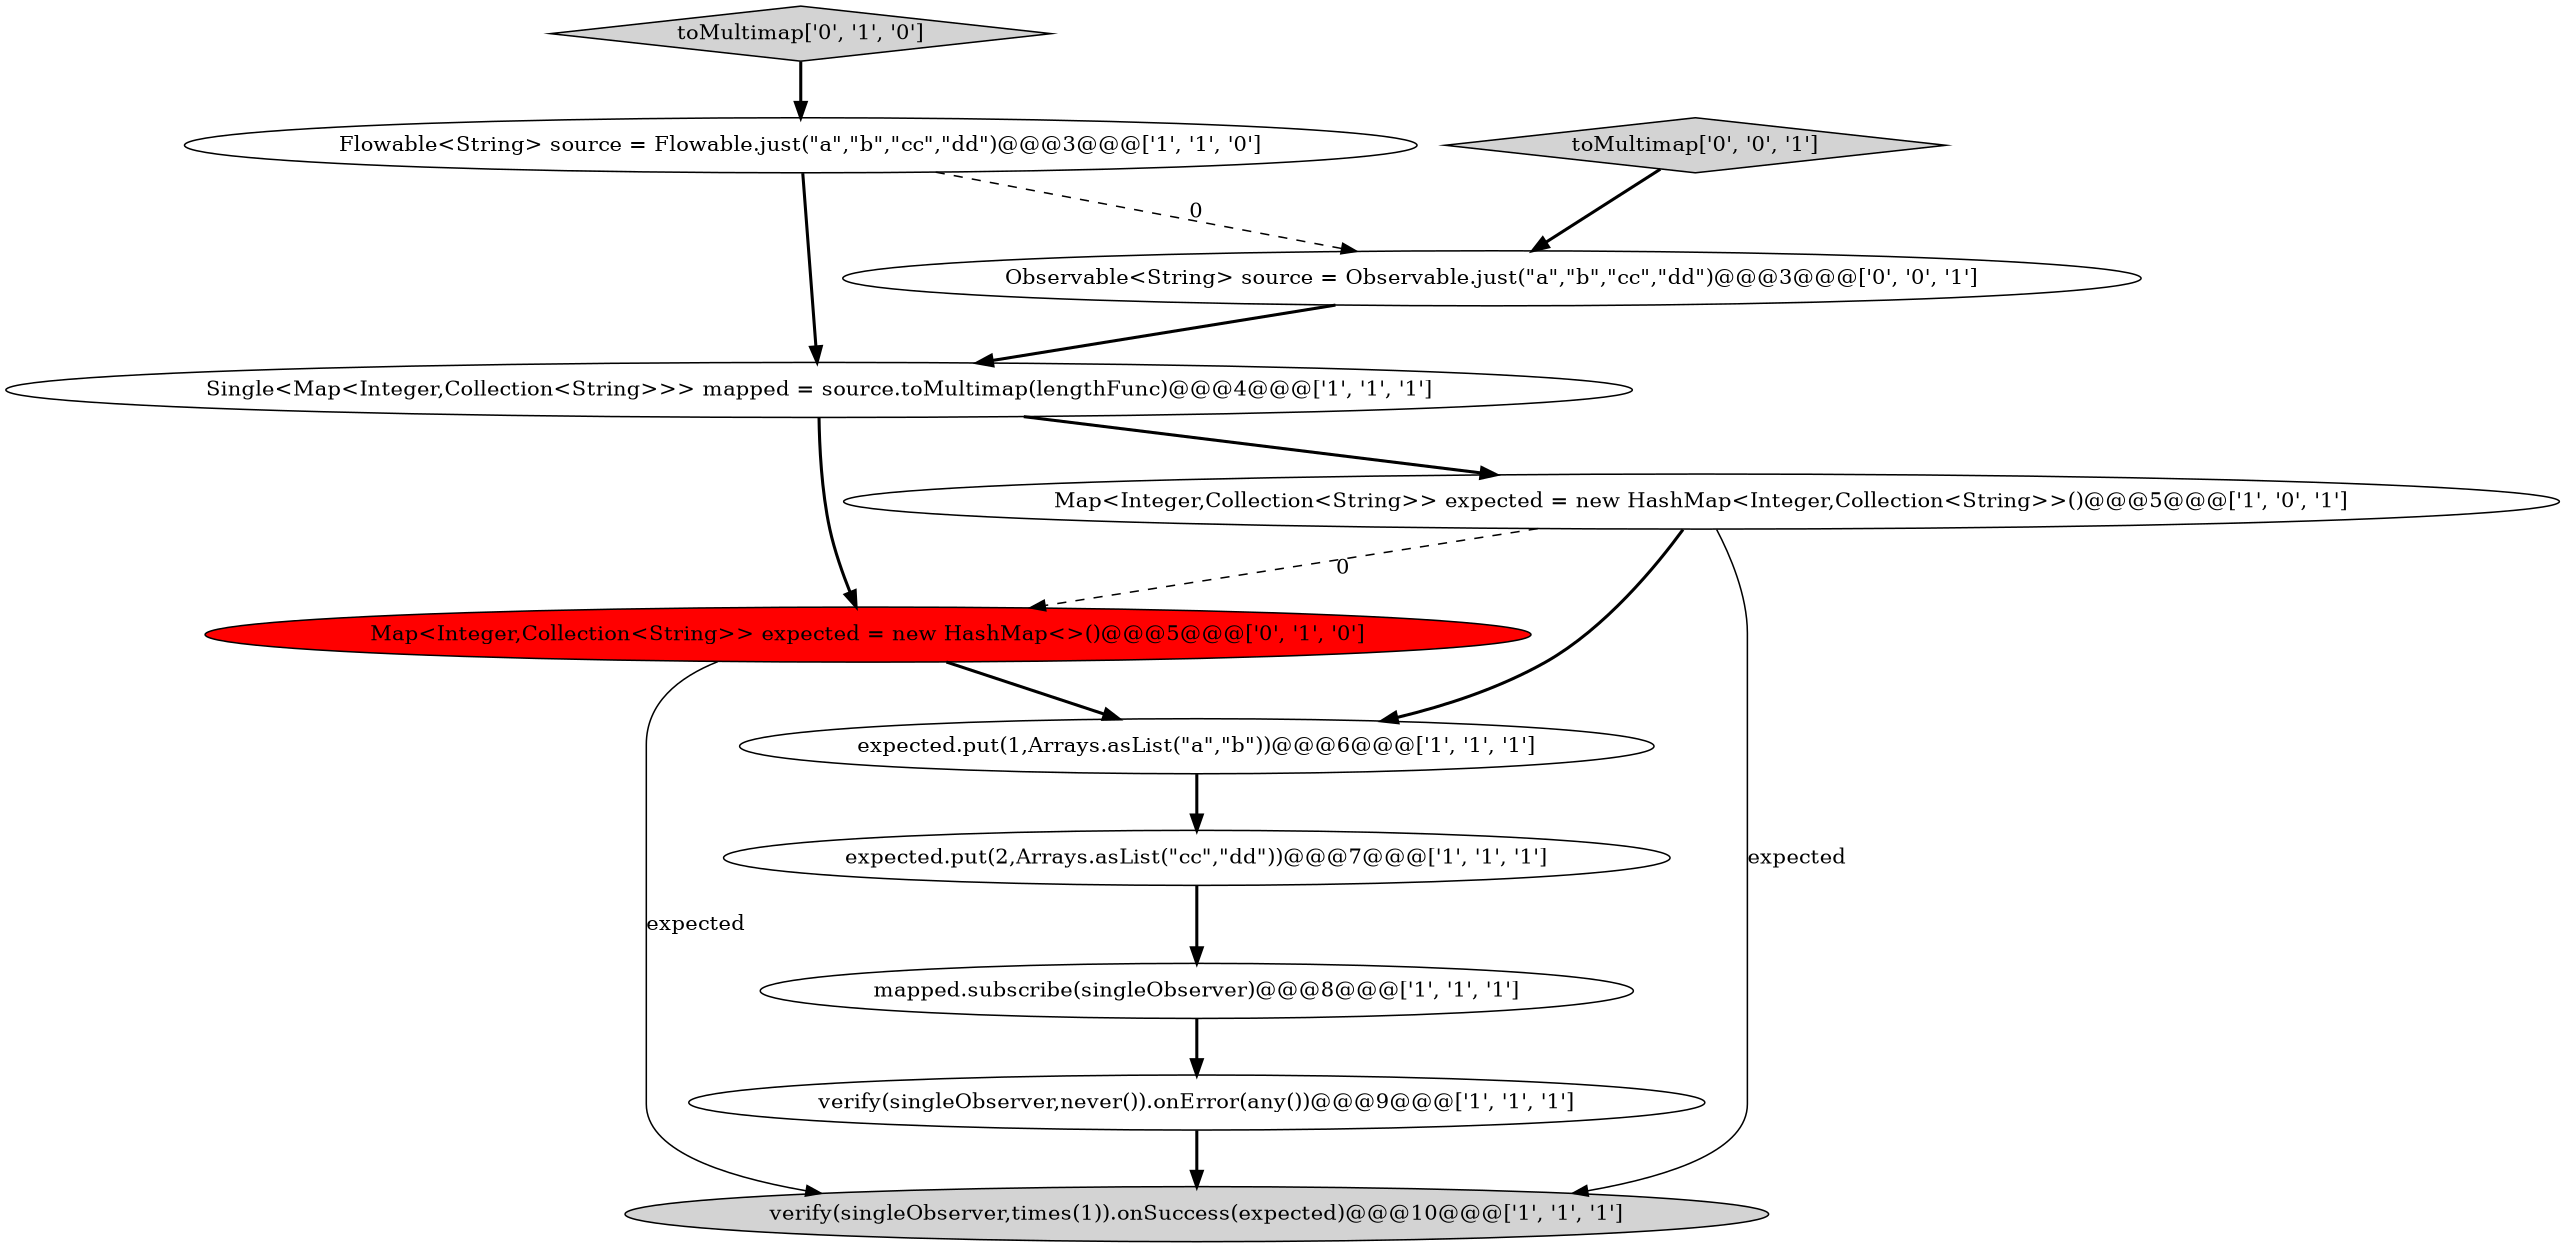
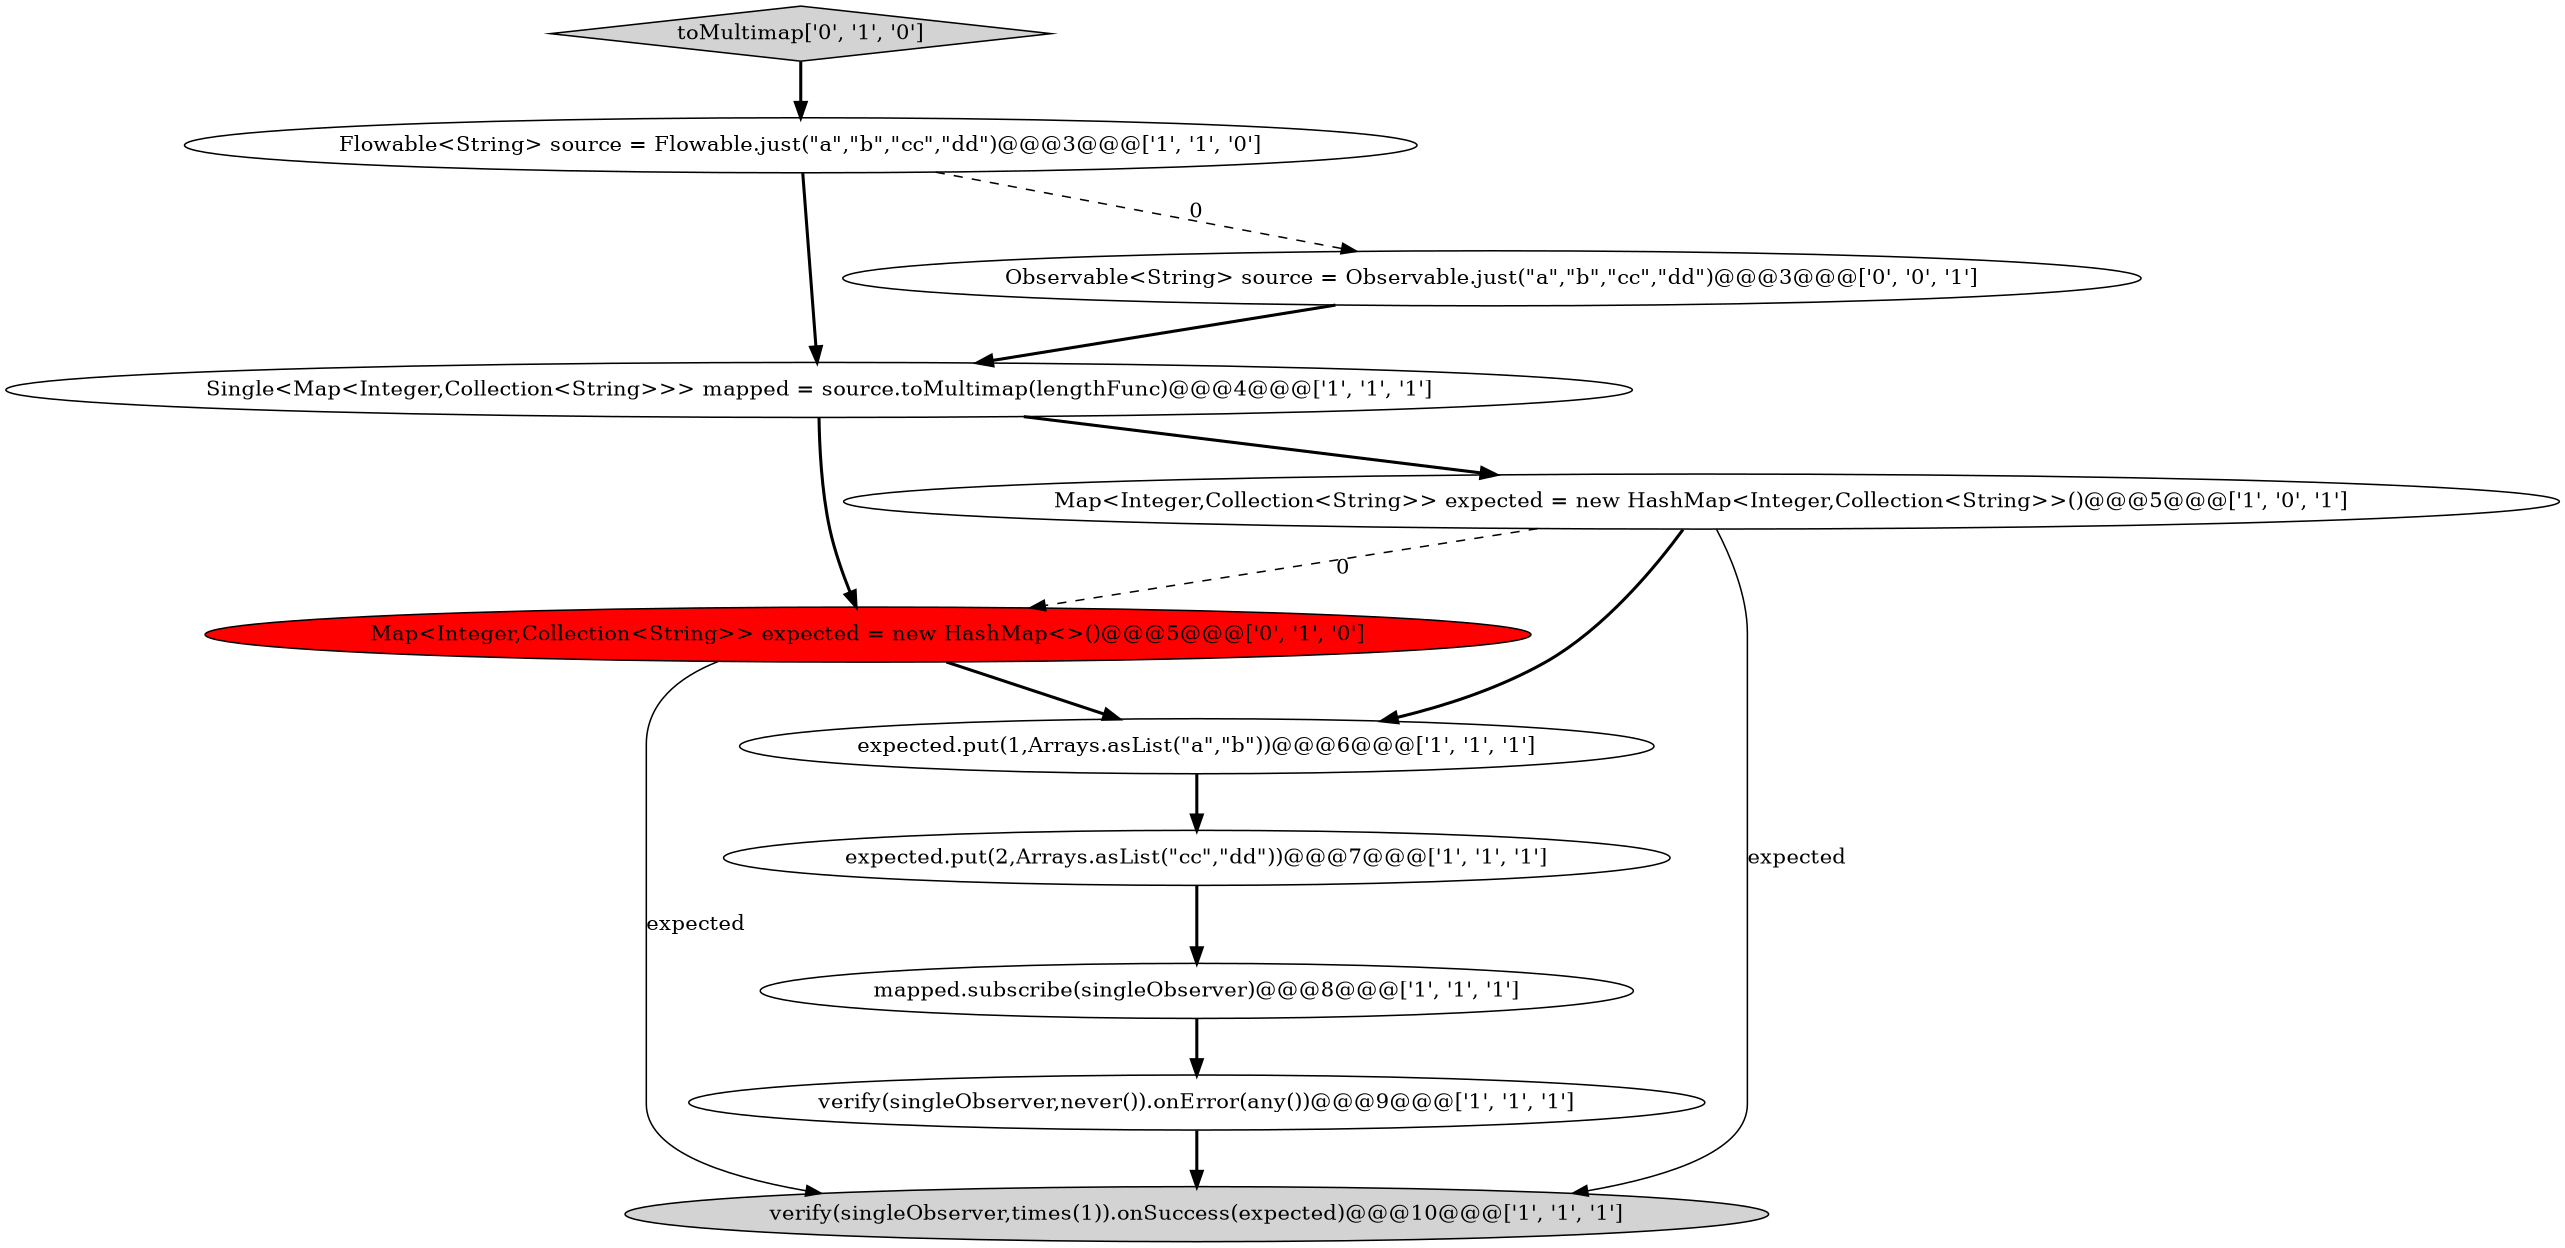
node "toMultimap['0', '0', '1']": removed
